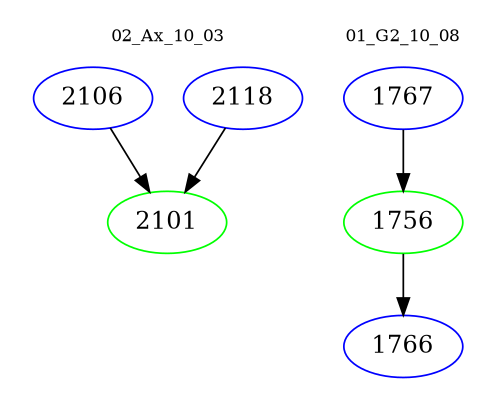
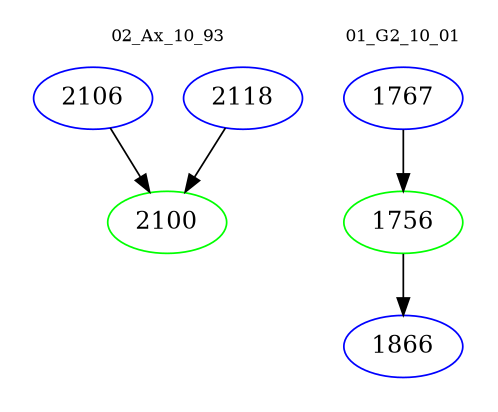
cluster "02_Ax_10_03": label "02_Ax_10_03" -> "02_Ax_10_93"
cluster "01_G2_10_08": label "01_G2_10_08" -> "01_G2_10_01"
node "2101": label "2101" -> "2100"
node "1766": label "1766" -> "1866"
